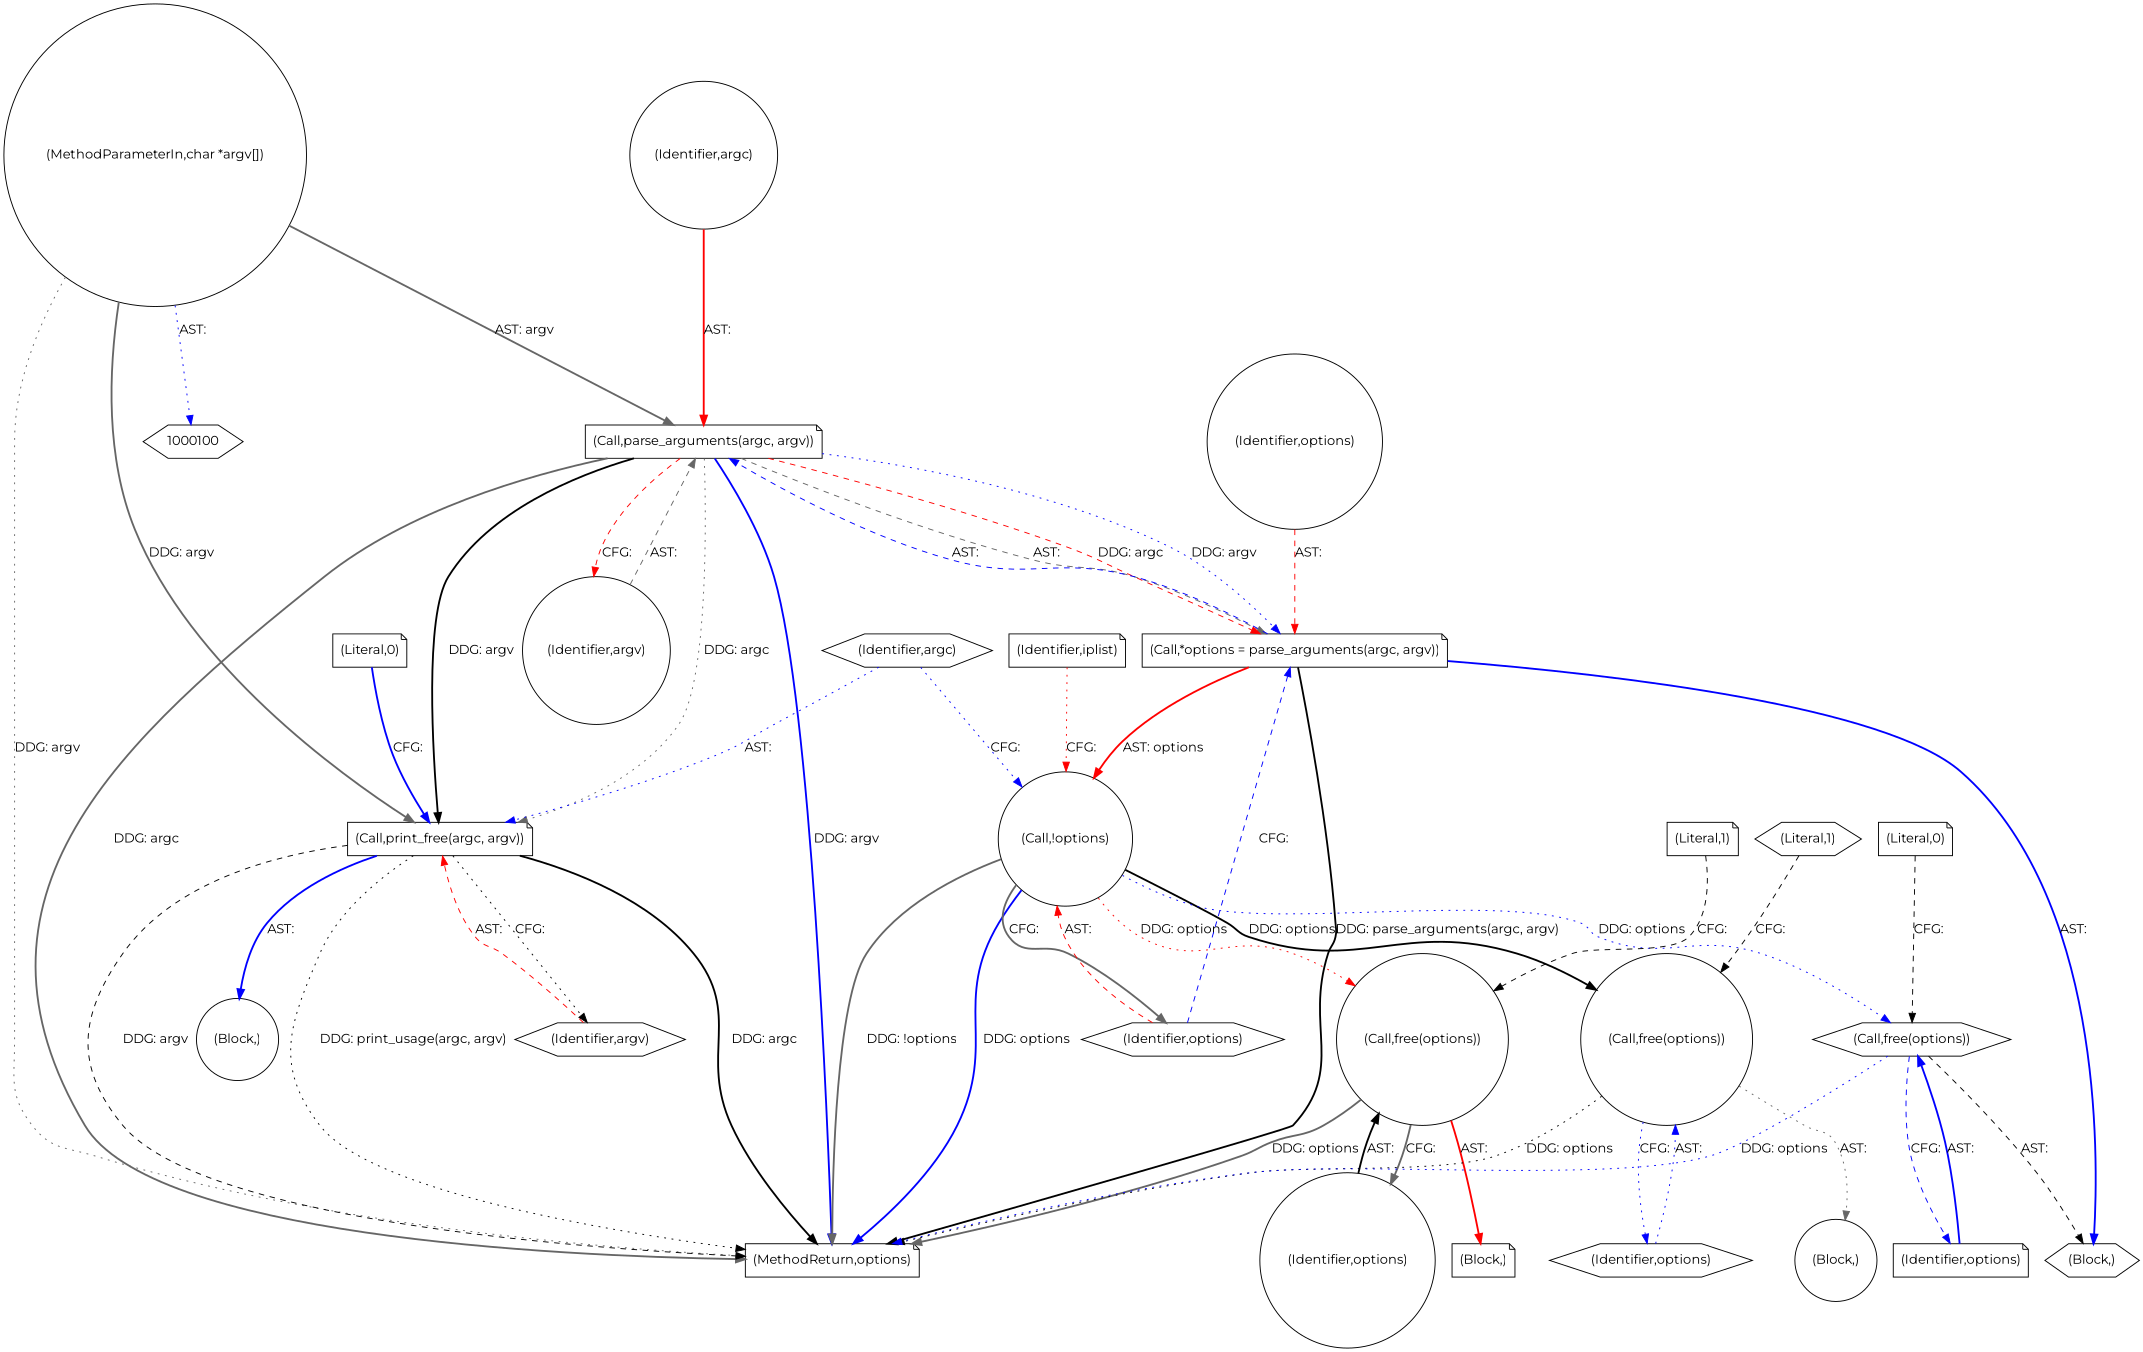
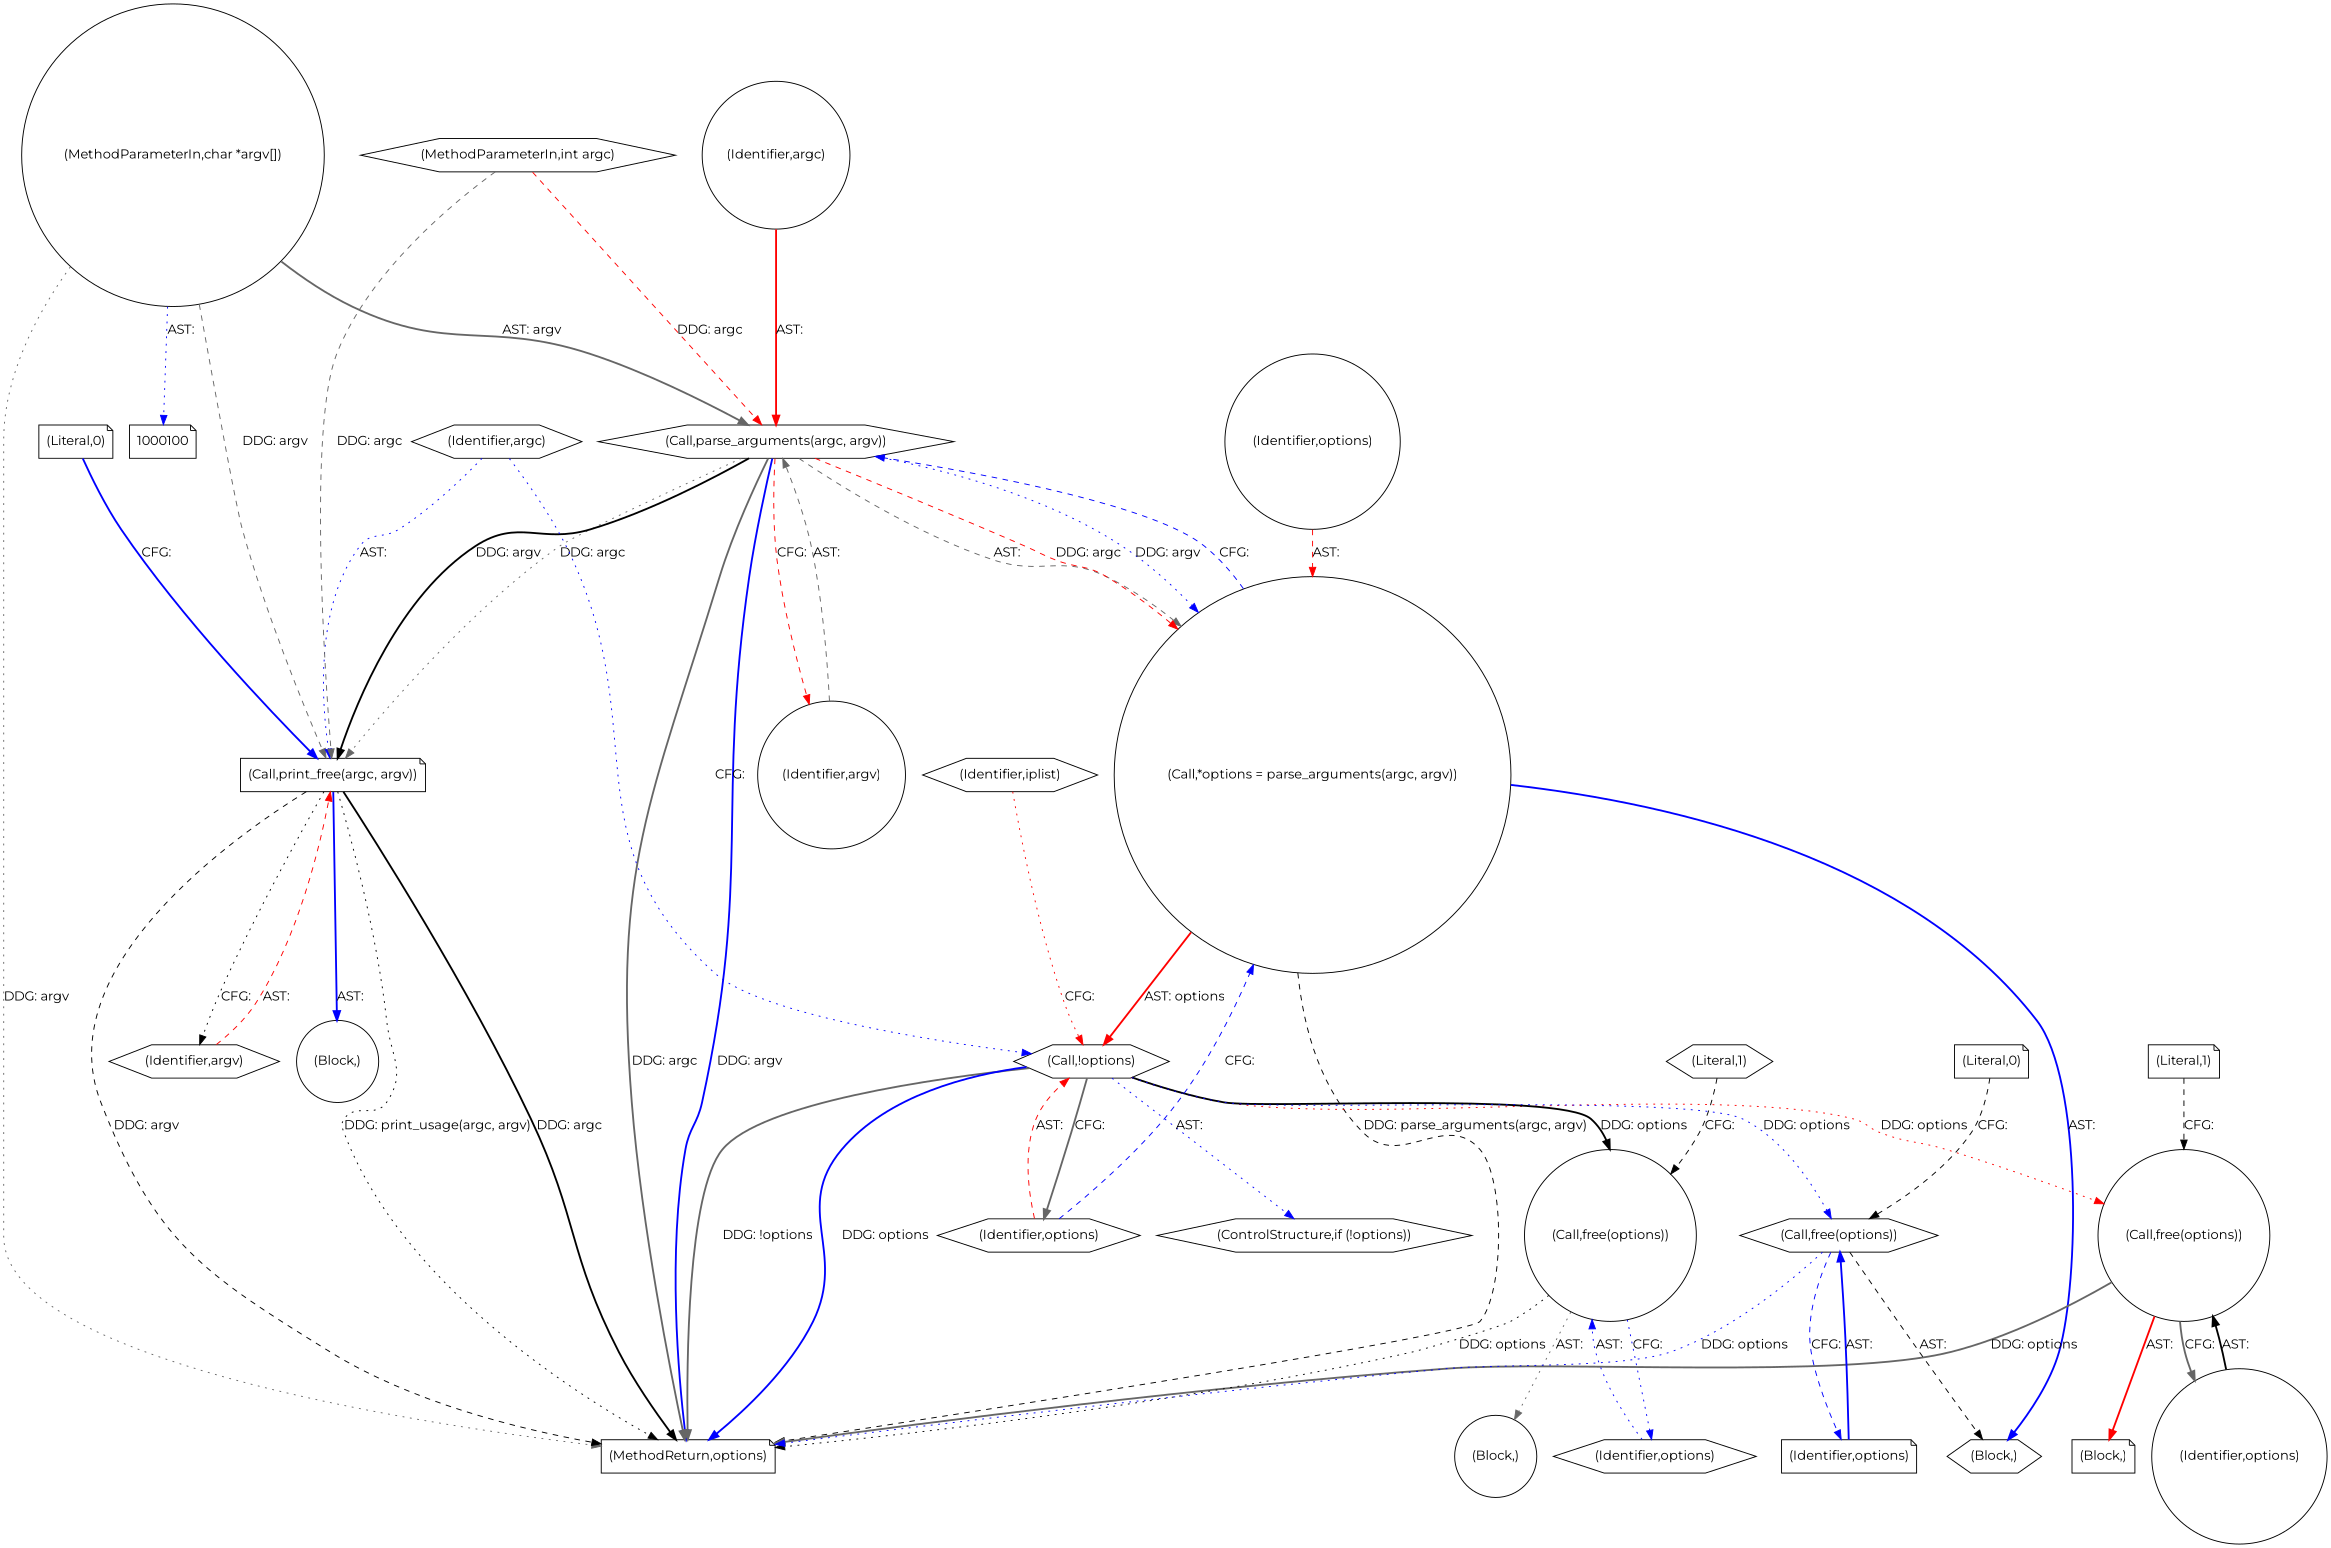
node "(MethodParameterIn,int argc)": added
node "1000100": shape hexagon -> note
node "(Call,parse_arguments(argc, argv))": shape note -> hexagon
edge "(Call,*options = parse_arguments(argc, argv))" -> "(Call,parse_arguments(argc, argv))": label "AST: " -> "CFG: "
edge "(MethodParameterIn,char *argv[])" -> "(Call,print_free(argc, argv))": style bold -> dashed
node "(Identifier,iplist)": shape note -> hexagon
node "(Call,*options = parse_arguments(argc, argv))": shape note -> circle
node "(Call,!options)": shape circle -> hexagon
edge "(Call,*options = parse_arguments(argc, argv))" -> "(MethodReturn,options)": style bold -> dashed
node "(ControlStructure,if (!options))": added
